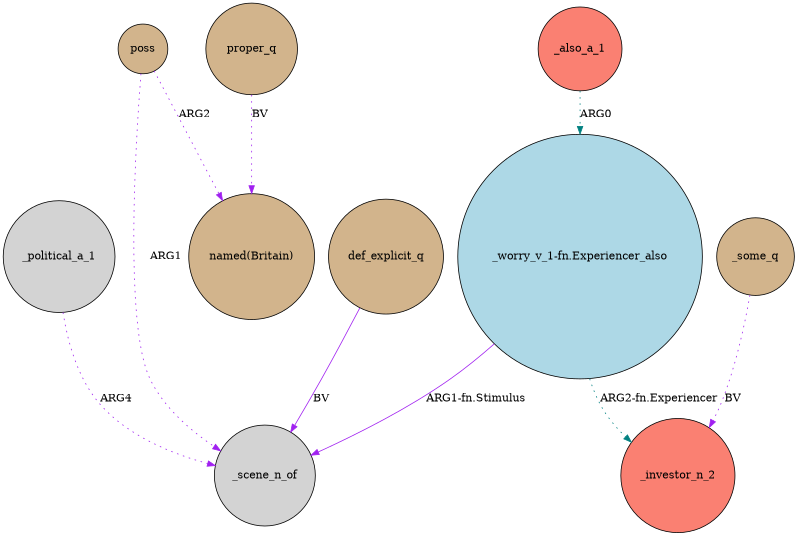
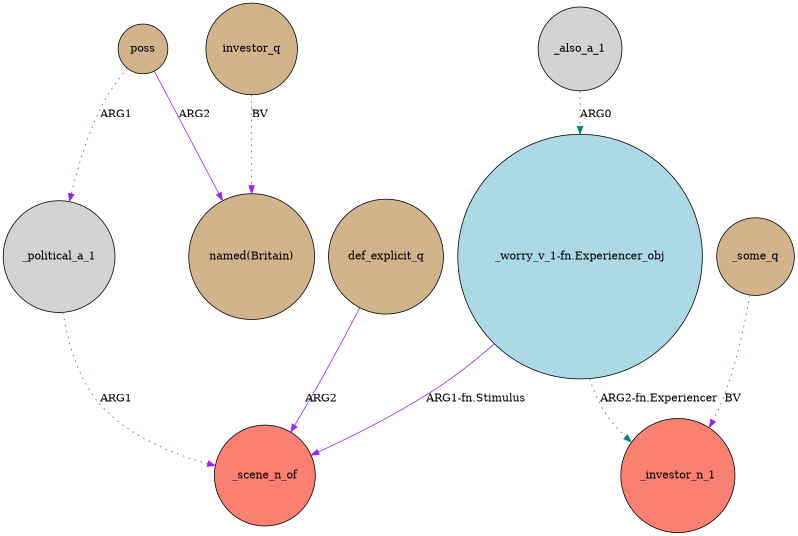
node "proper_q": label "proper_q" -> "investor_q"
node "_also_a_1": fillcolor salmon -> lightgrey
edge "poss" -> "named(Britain)": style dotted -> solid
node "_worry_v_1-fn.Experiencer_also": label "_worry_v_1-fn.Experiencer_also" -> "_worry_v_1-fn.Experiencer_obj"
edge "poss" -> "_scene_n_of": now "poss" -> "_political_a_1"
edge "_political_a_1" -> "_scene_n_of": label "ARG4" -> "ARG1"
edge "def_explicit_q" -> "_scene_n_of": label "BV" -> "ARG2"
node "_scene_n_of": fillcolor lightgrey -> salmon
node "_investor_n_2": label "_investor_n_2" -> "_investor_n_1"
